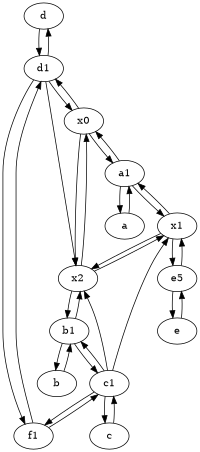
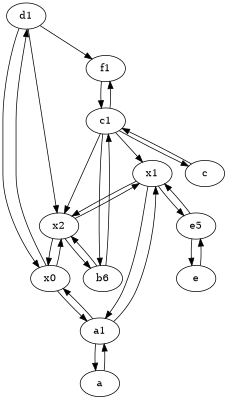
node "d": removed
edge "f1" -> "d1": removed
node "b1": label "b1" -> "b6"
node "b": removed
